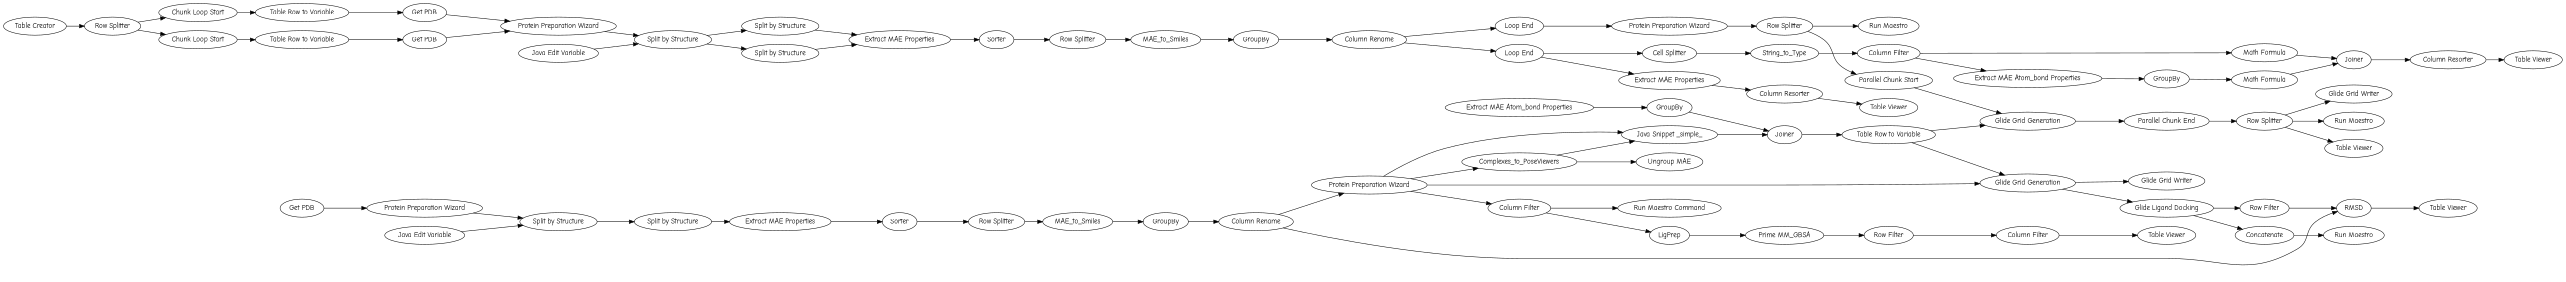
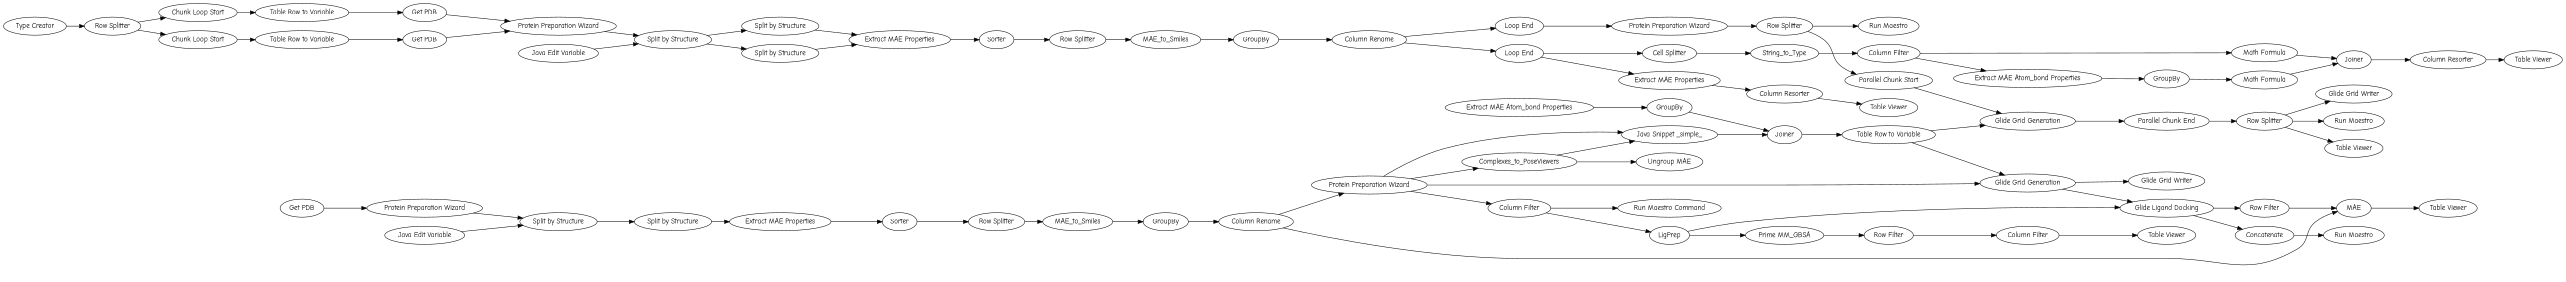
node "Table Creator": label "Table Creator" -> "Type Creator"
node "RMSD": label "RMSD" -> "MAE"
edge "LigPrep" -> "Glide Ligand Docking": added
